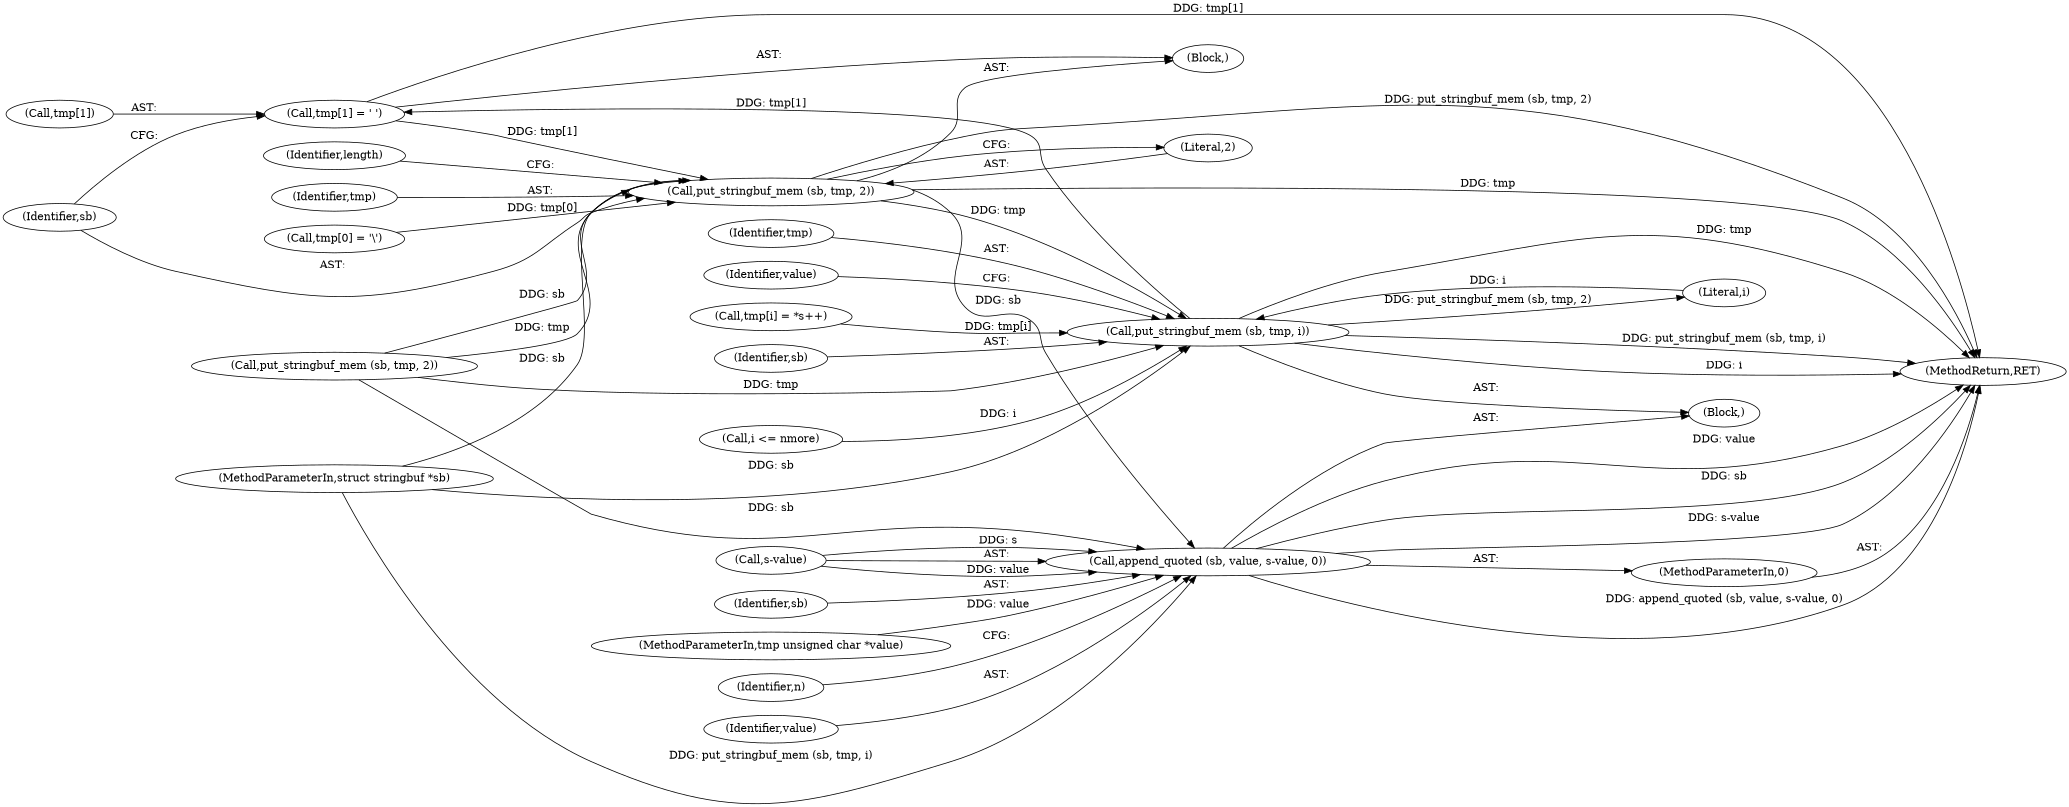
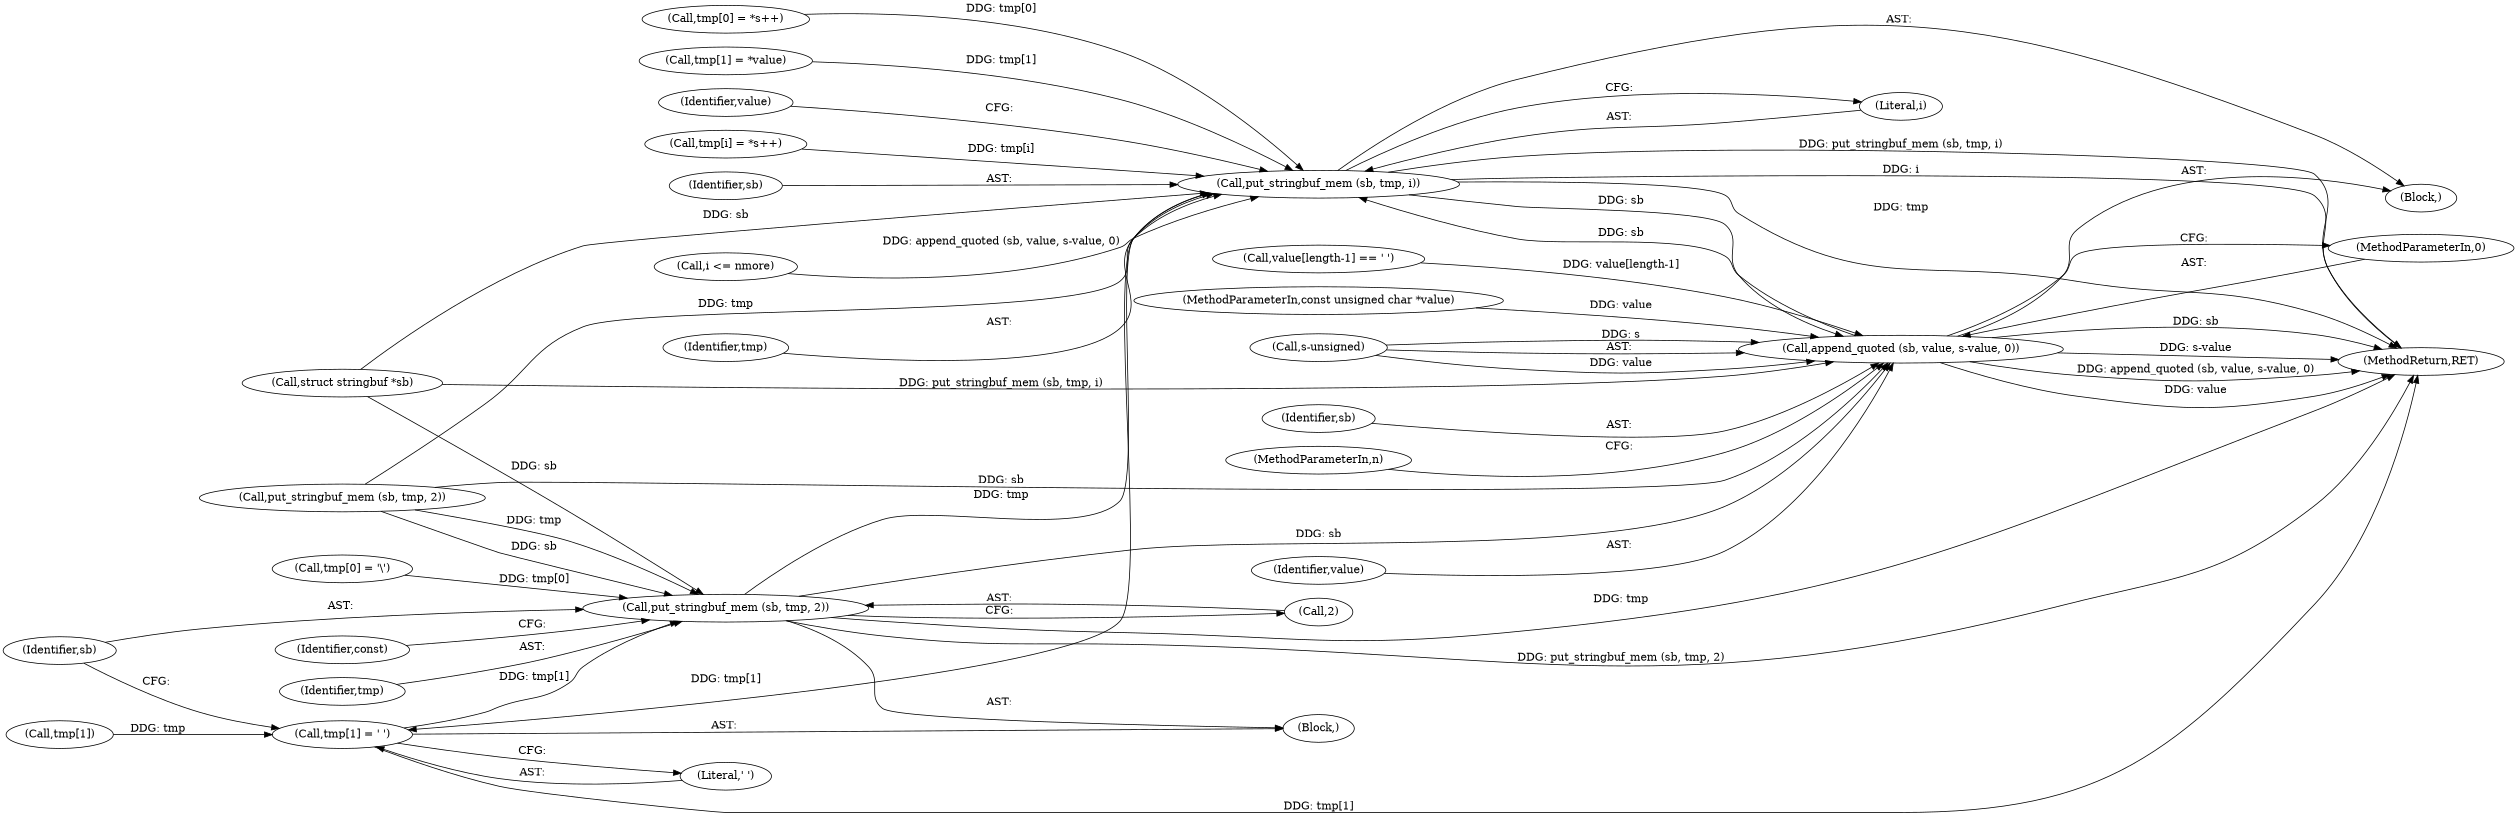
node "(Call,tmp[0] = *s++)": added
node "(Call,tmp[1] = *value)": added
edge "(Call,tmp[1])" -> "(Call,tmp[1] = ' ')": label "AST: " -> "DDG: tmp"
node "(Literal,2)": label "(Literal,2)" -> "(Call,2)"
node "(Identifier,length)": label "(Identifier,length)" -> "(Identifier,const)"
edge "(Call,put_stringbuf_mem (sb, tmp, i))" -> "(Call,append_quoted (sb, value, s-value, 0))": added, label "DDG: sb"
edge "(Call,append_quoted (sb, value, s-value, 0))" -> "(Call,put_stringbuf_mem (sb, tmp, i))": added, label "DDG: sb"
node "(Call,value[length-1] == ' ')": added
edge "(Literal,i)" -> "(Call,put_stringbuf_mem (sb, tmp, i))": label "DDG: i" -> "AST: "
edge "(Call,put_stringbuf_mem (sb, tmp, i))" -> "(Literal,i)": label "DDG: put_stringbuf_mem (sb, tmp, 2)" -> "CFG: "
edge "(Call,i <= nmore)" -> "(Call,put_stringbuf_mem (sb, tmp, i))": label "DDG: i" -> "DDG: append_quoted (sb, value, s-value, 0)"
node "(MethodParameterIn,struct stringbuf *sb)": label "(MethodParameterIn,struct stringbuf *sb)" -> "(Call,struct stringbuf *sb)"
edge "(MethodParameterIn,0)" -> "(MethodReturn,RET)": now "(MethodParameterIn,0)" -> "(Call,append_quoted (sb, value, s-value, 0))"
edge "(Call,append_quoted (sb, value, s-value, 0))" -> "(MethodParameterIn,0)": label "AST: " -> "CFG: "
node "(Call,s-value)": label "(Call,s-value)" -> "(Call,s-unsigned)"
node "(MethodParameterIn,tmp unsigned char *value)": label "(MethodParameterIn,tmp unsigned char *value)" -> "(MethodParameterIn,const unsigned char *value)"
node "(Identifier,n)": label "(Identifier,n)" -> "(MethodParameterIn,n)"
node "(Literal,' ')": added
